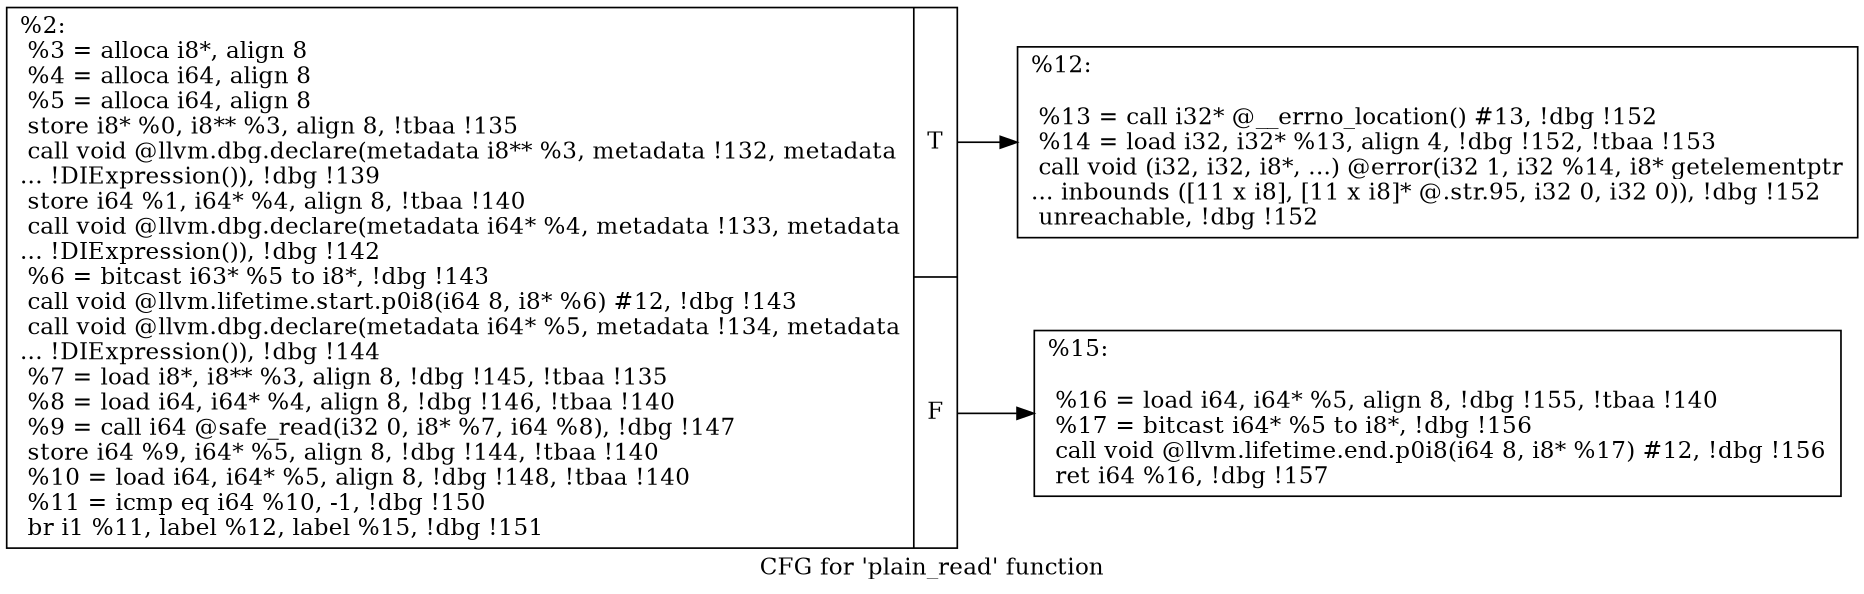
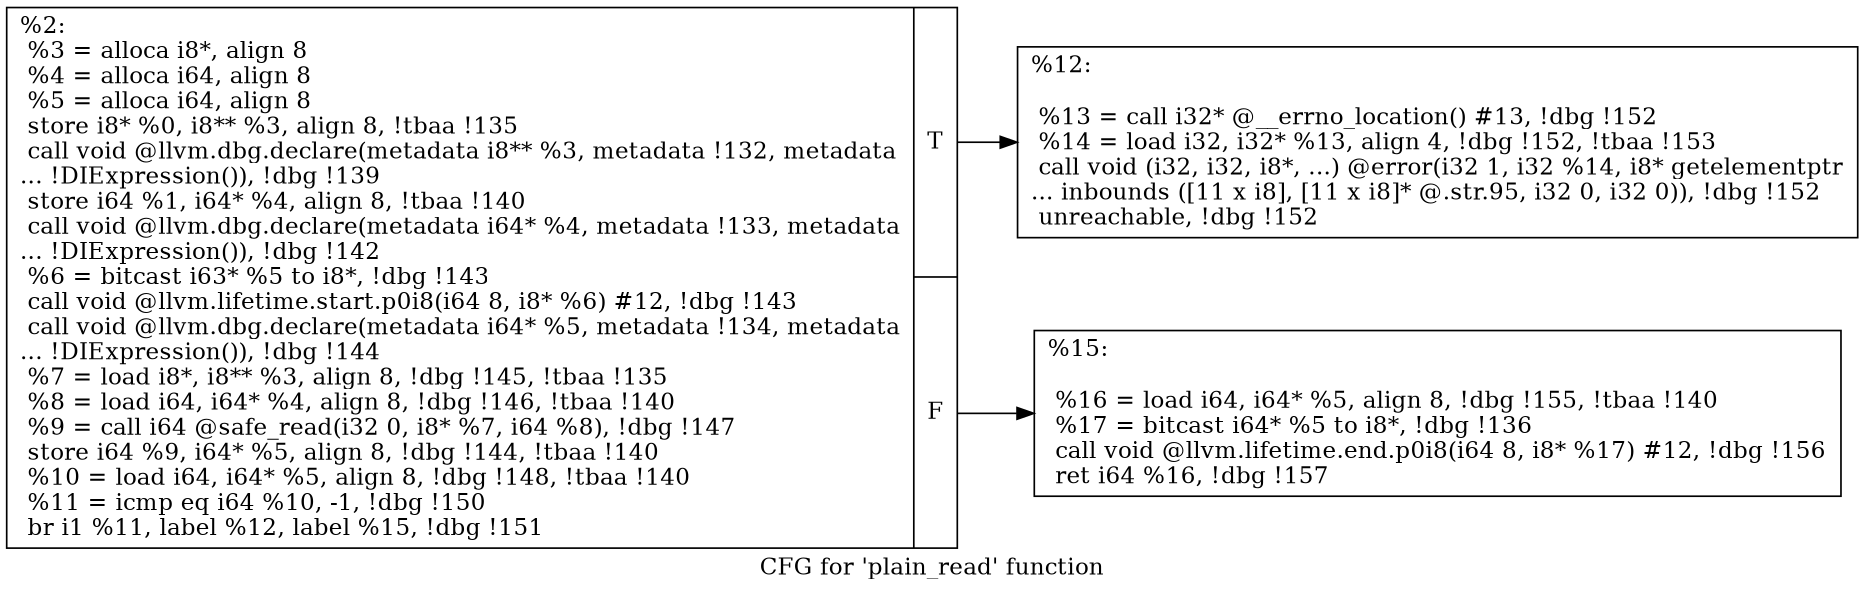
node "%15:": text "%17 = bitcast i64* %5 to i8*, !dbg !156" -> "%17 = bitcast i64* %5 to i8*, !dbg !136"
